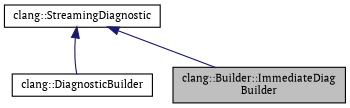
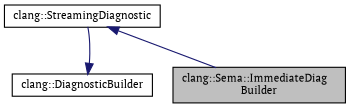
edge "clang::DiagnosticBuilder" -> "clang::StreamingDiagnostic": reversed
node "clang::Builder::ImmediateDiag Builder": label "clang::Builder::ImmediateDiag Builder" -> "clang::Sema::ImmediateDiag Builder"
